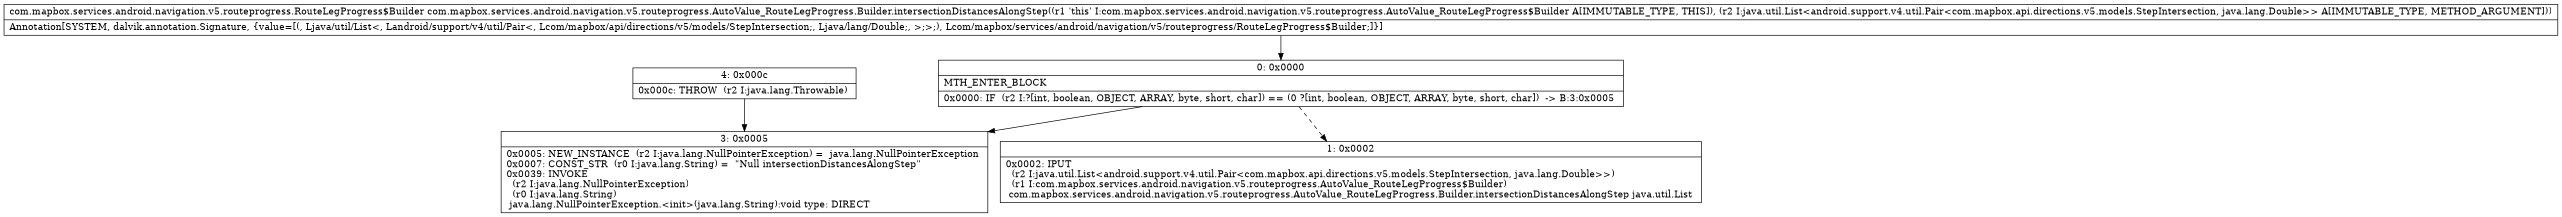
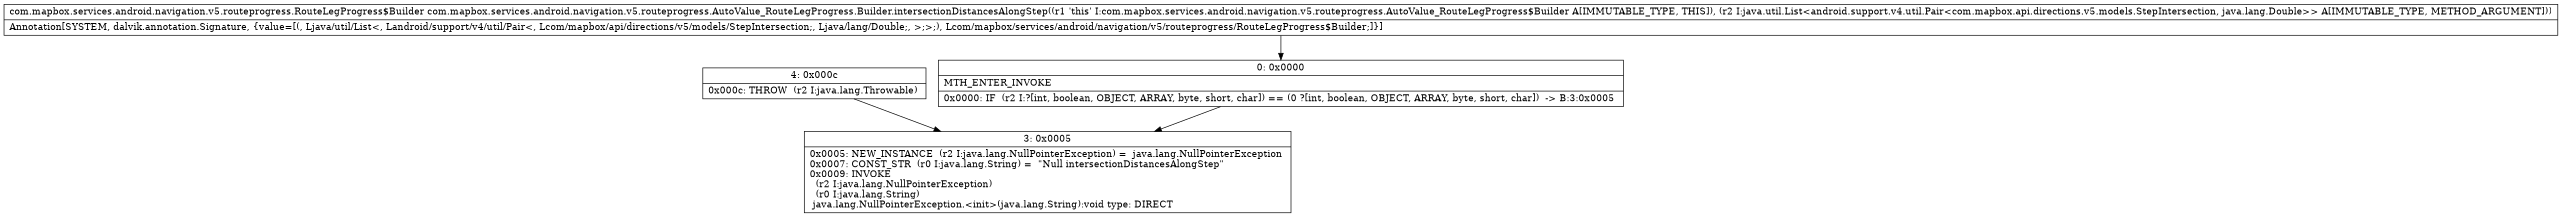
node "0: 0x0000": text "MTH_ENTER_BLOCK" -> "MTH_ENTER_INVOKE"
node "1: 0x0002": removed
node "3: 0x0005": text "0x0039: INVOKE" -> "0x0009: INVOKE"
